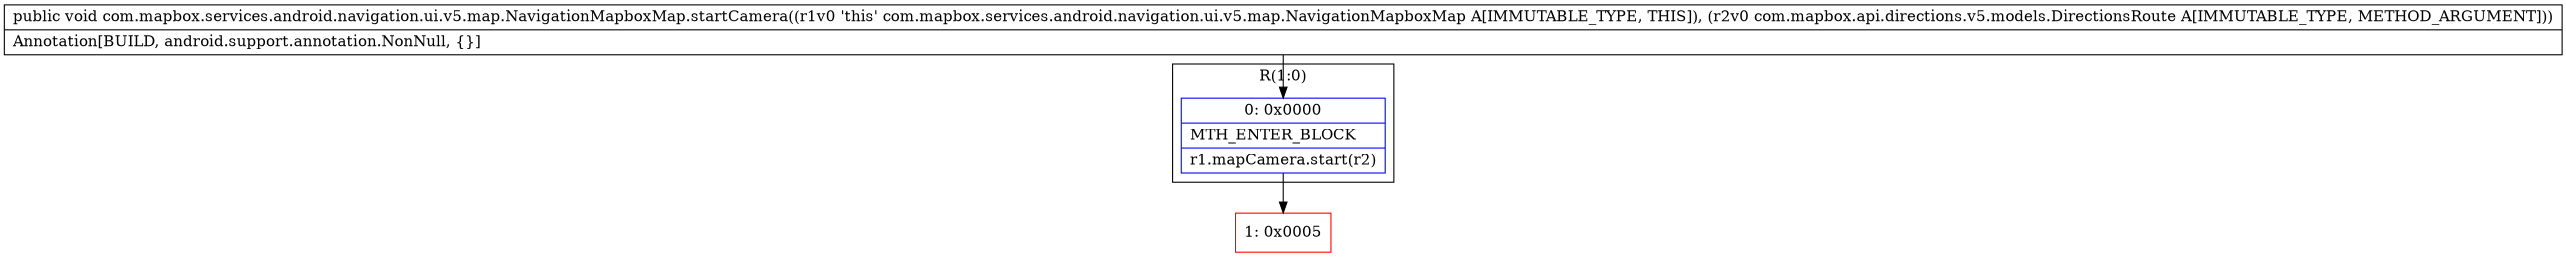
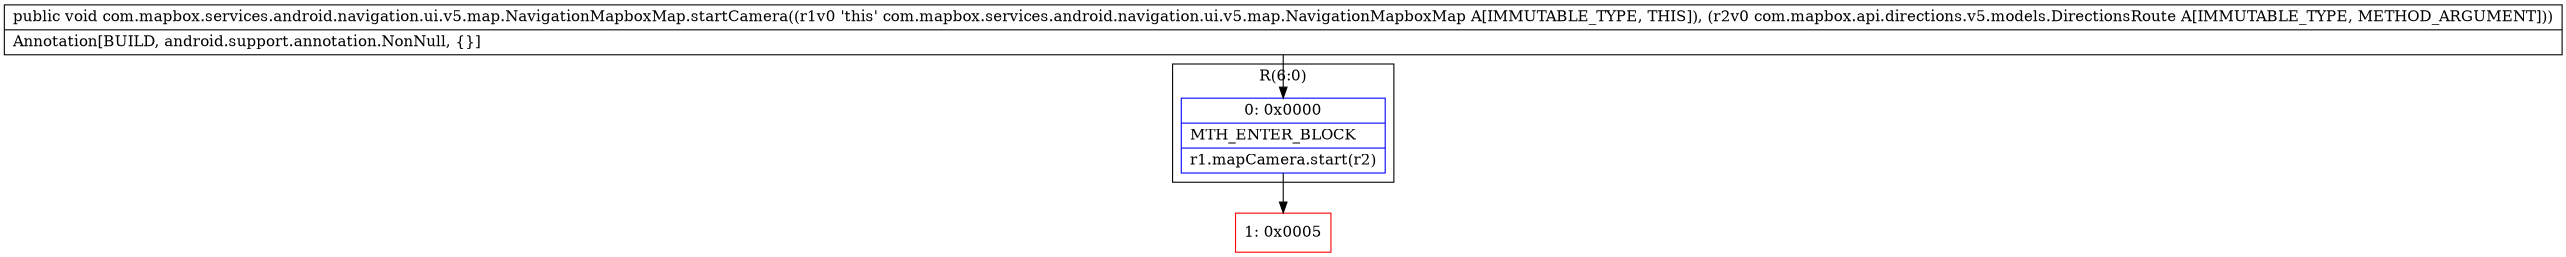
cluster "R(1:0)": label "R(1:0)" -> "R(6:0)"
